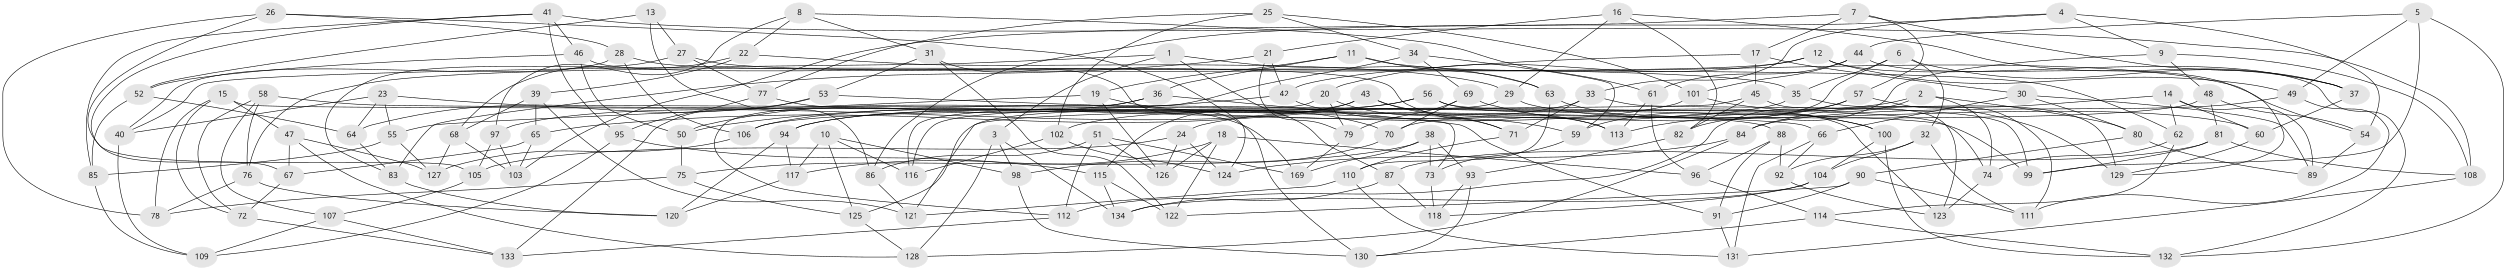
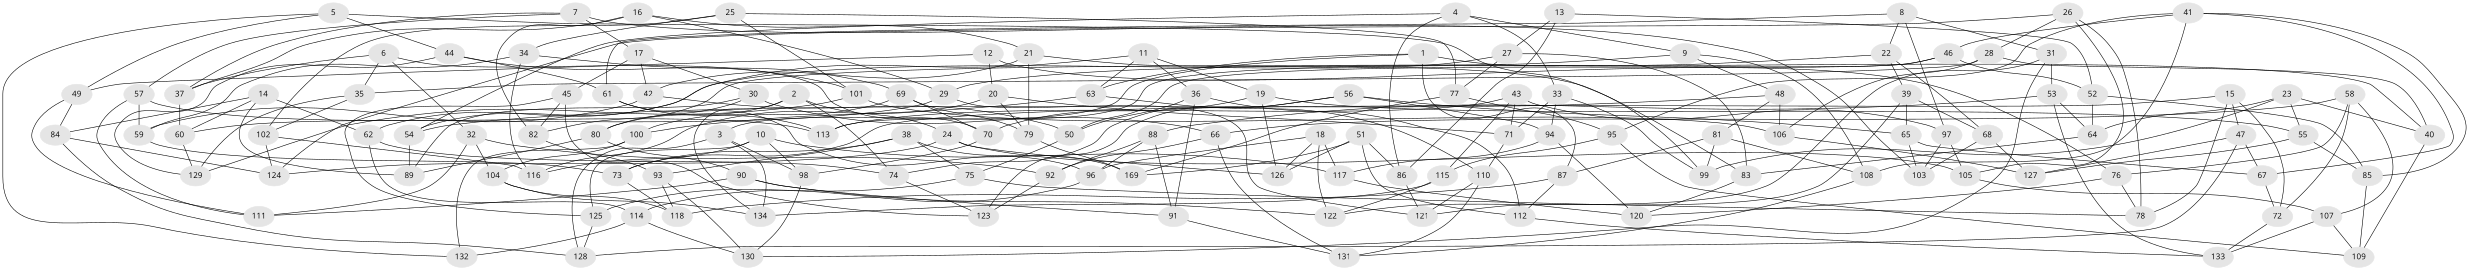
edge "12" -- "132": removed
